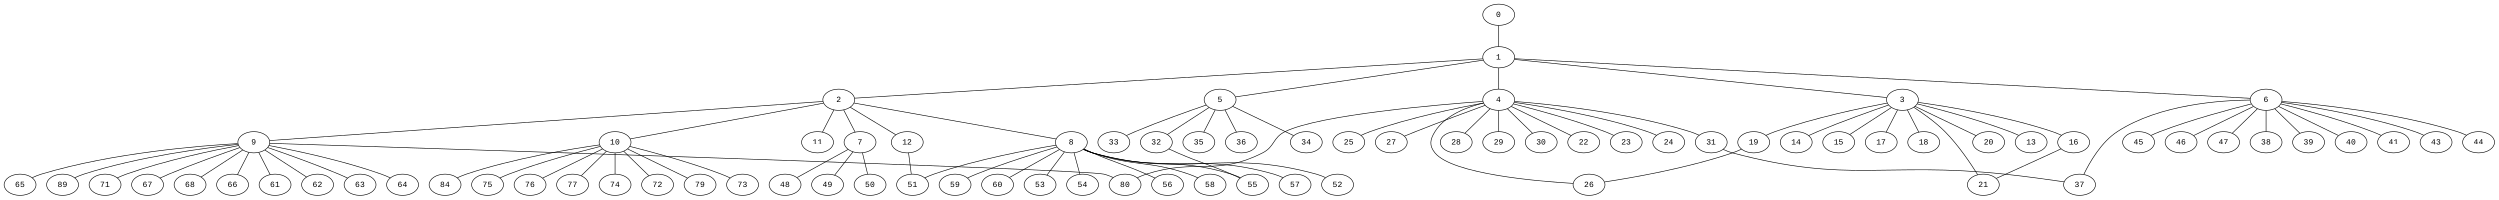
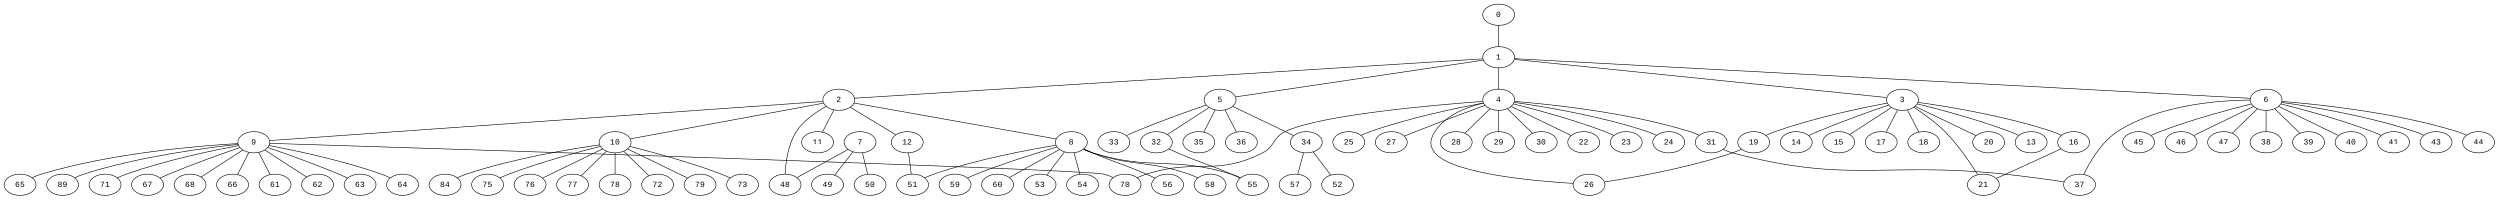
edge "2" -- "7": now "2" -- "48"
edge "8" -- "52": now "34" -- "52"
edge "8" -- "57": now "34" -- "57"
node "74": label "74" -> "78"
node "80": label "80" -> "70"
